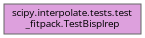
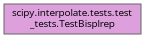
node "scipy.interpolate.tests.test _fitpack.TestBisplrep": label "scipy.interpolate.tests.test _fitpack.TestBisplrep" -> "scipy.interpolate.tests.test _tests.TestBisplrep"
